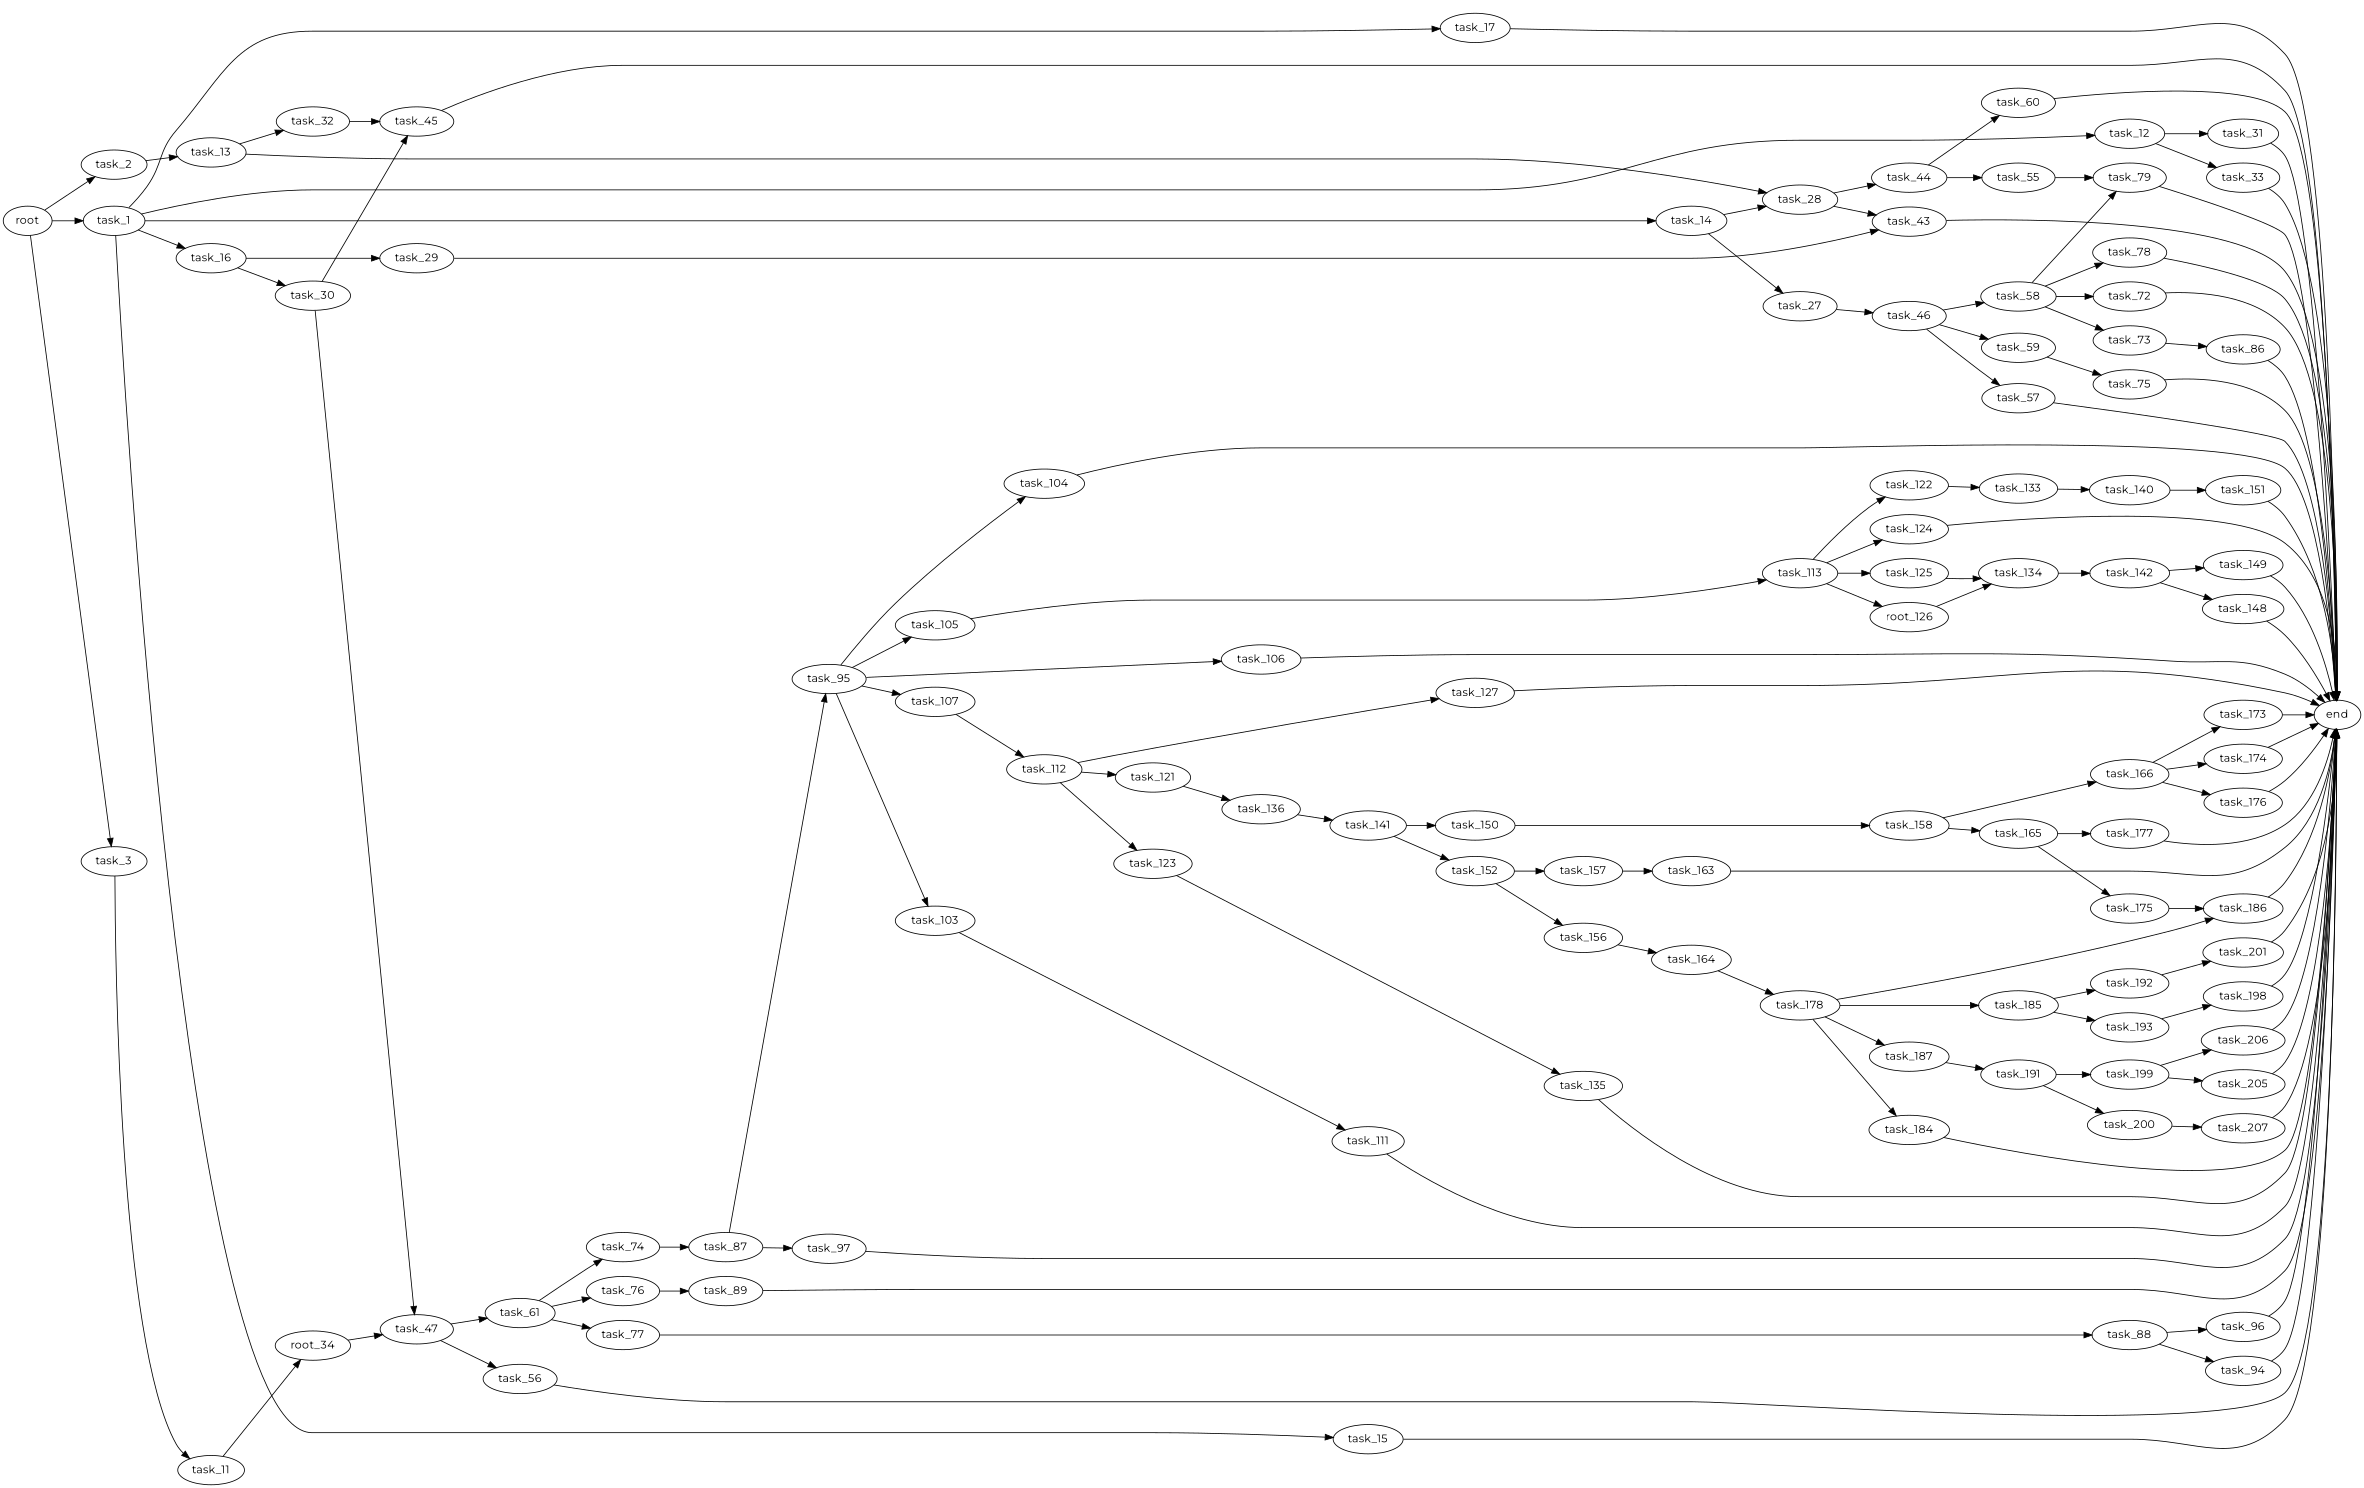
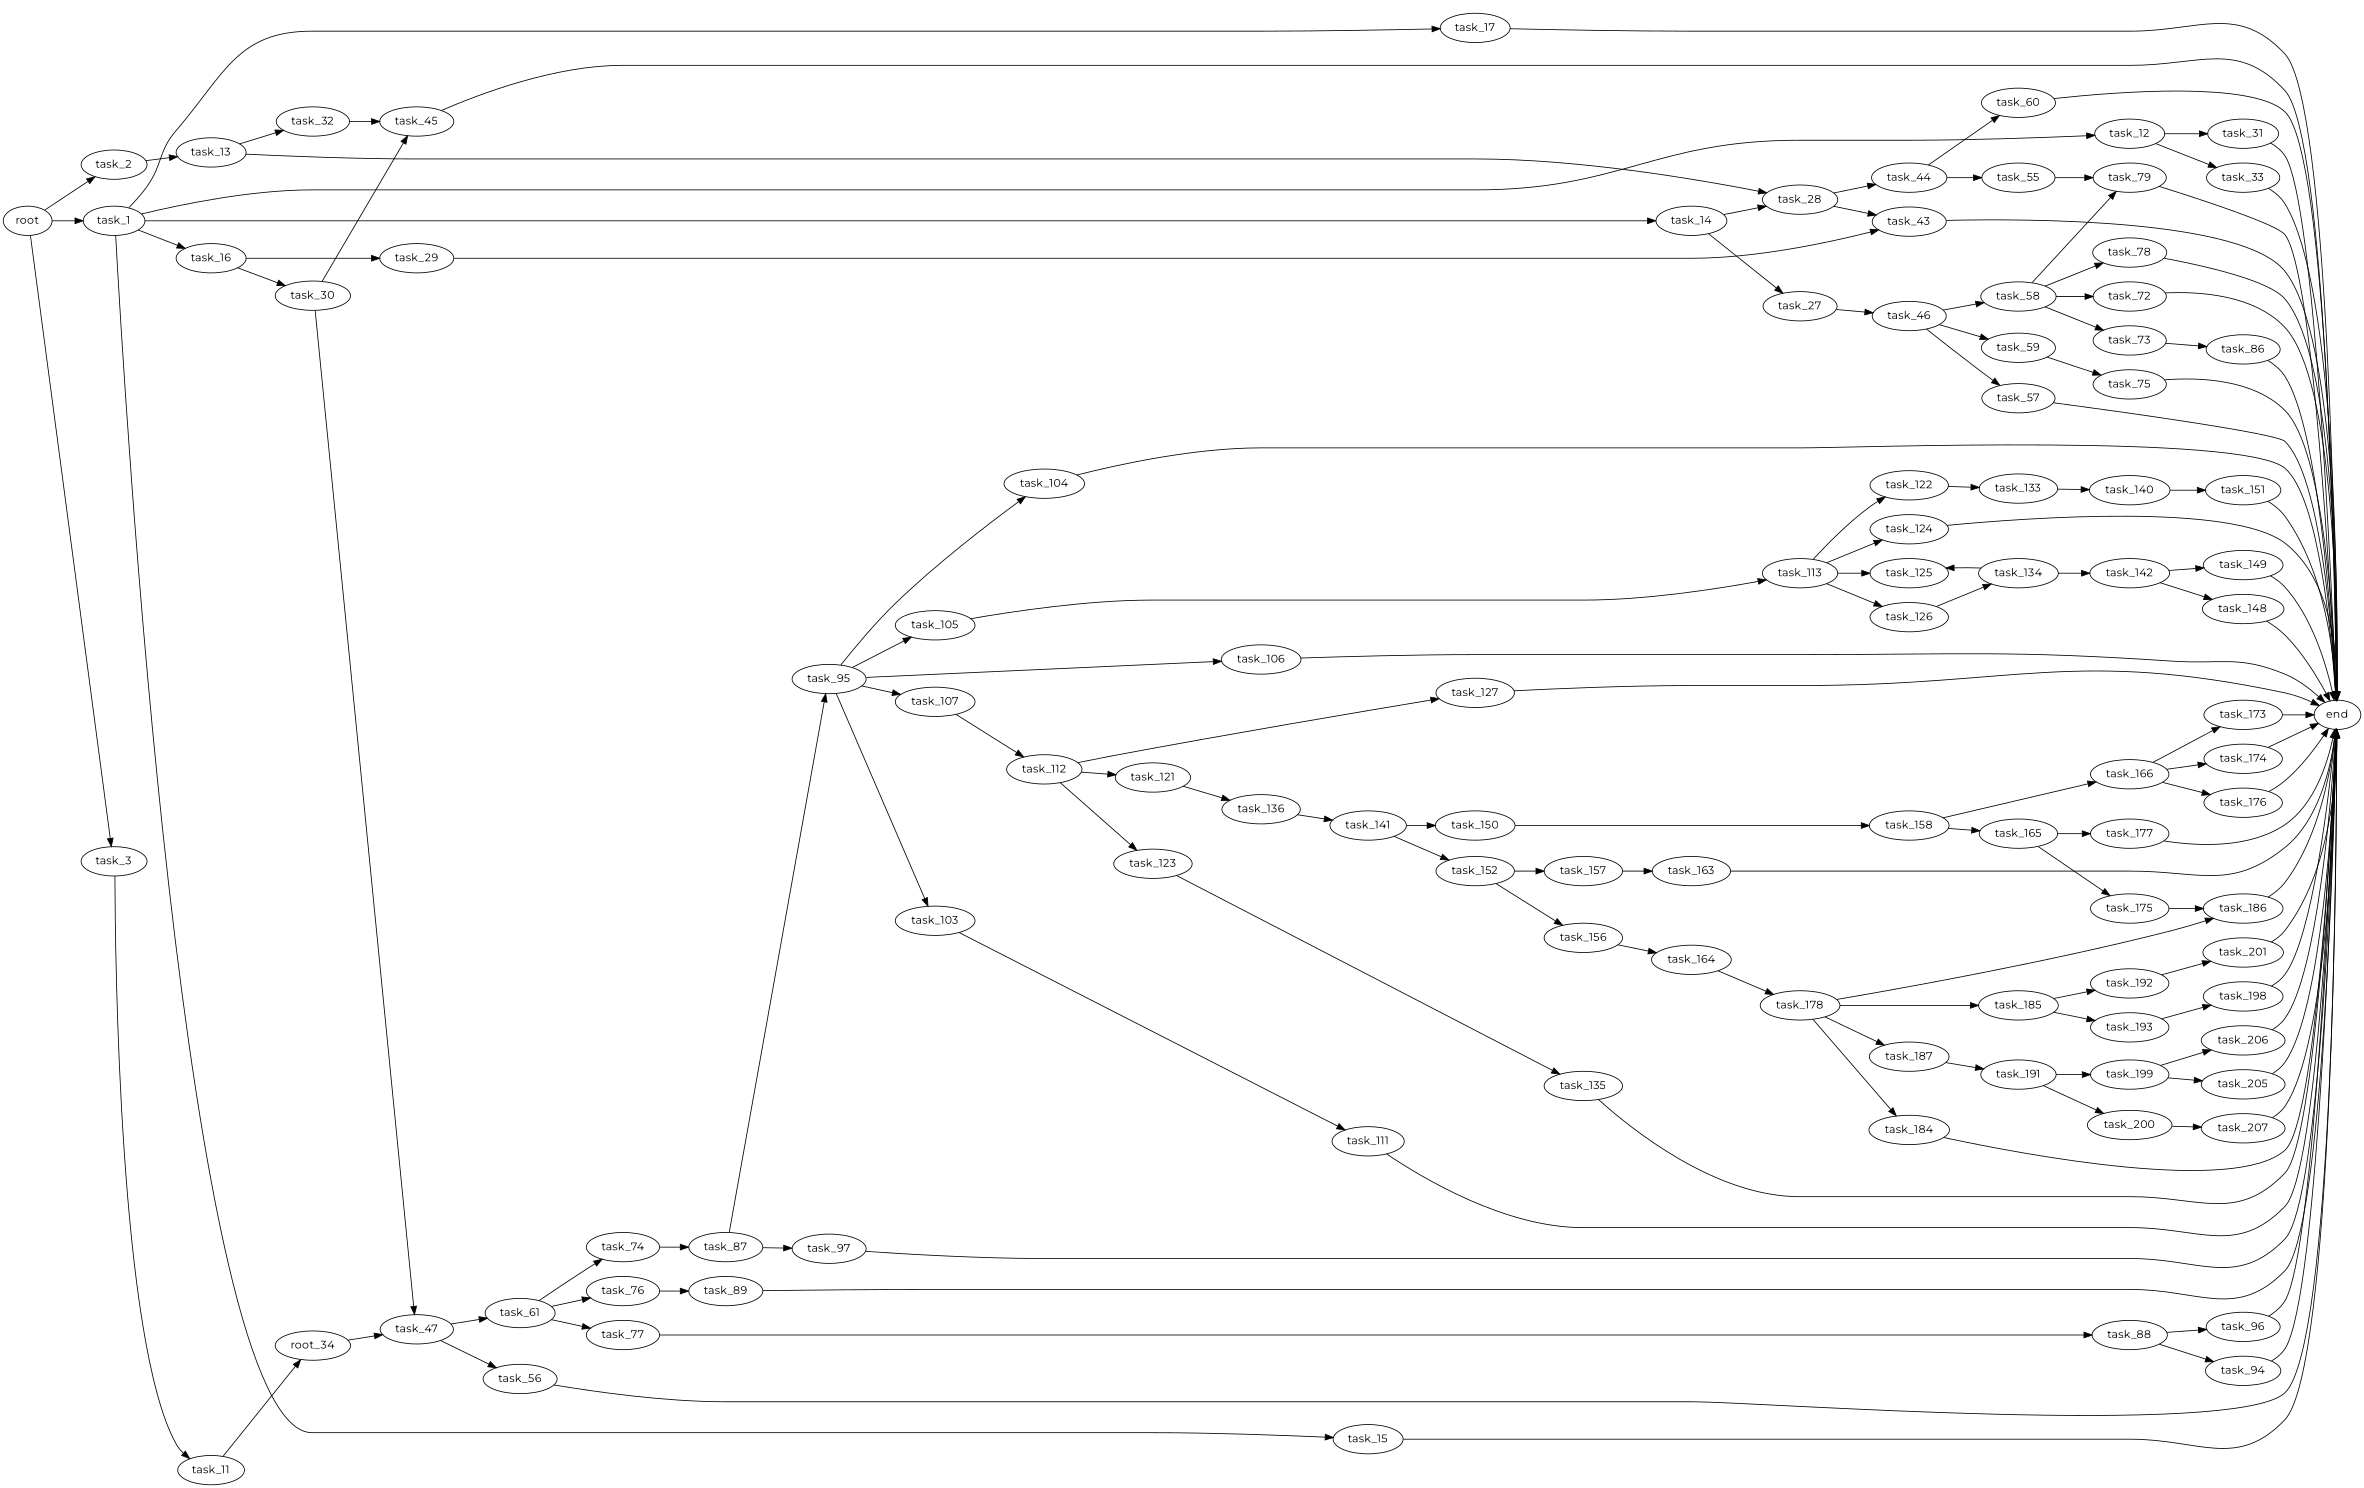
edge "task_125" -> "task_134": reversed
node "root_126": label "root_126" -> "task_126"
